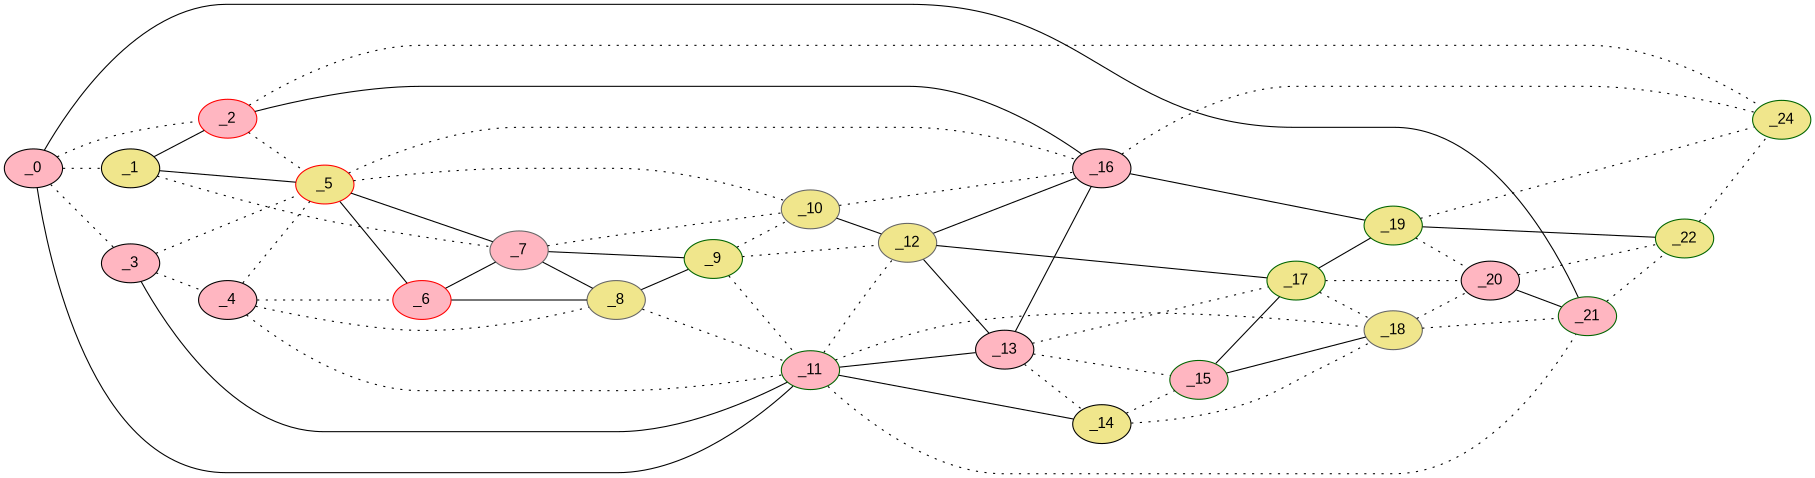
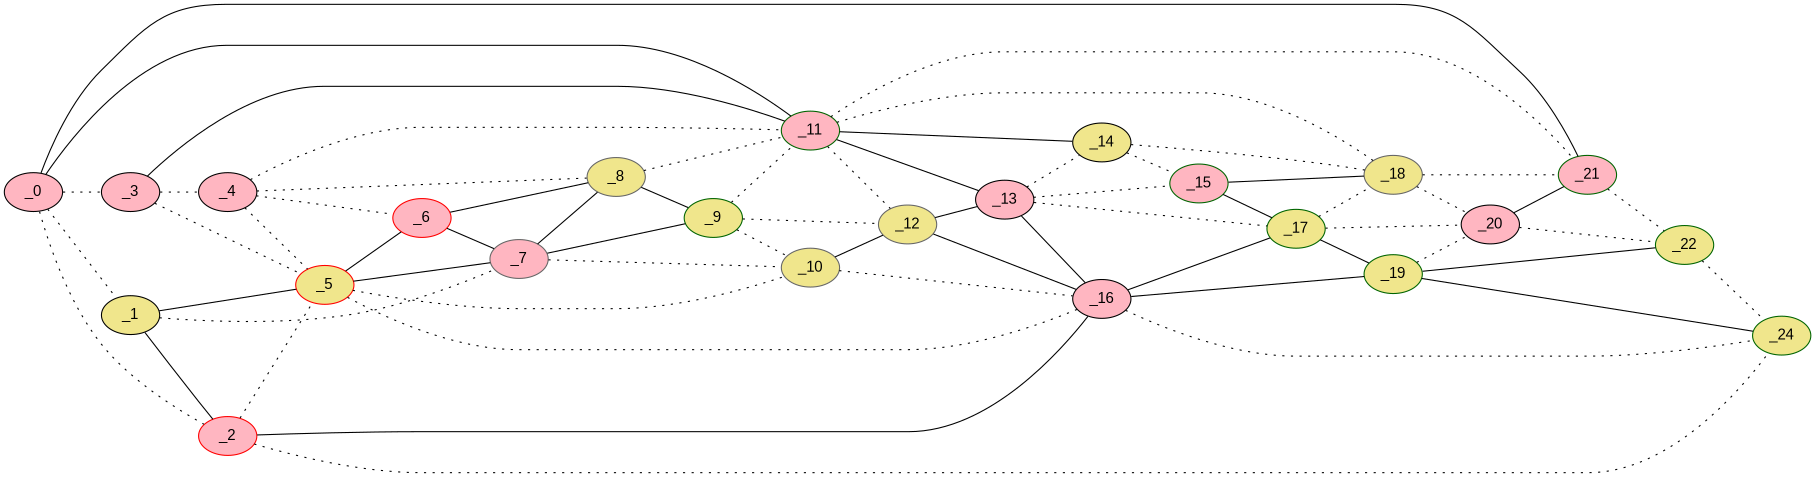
edge "_24" -- "_19": style dotted -> solid
edge "_12" -- "_17": now "_16" -- "_17"
